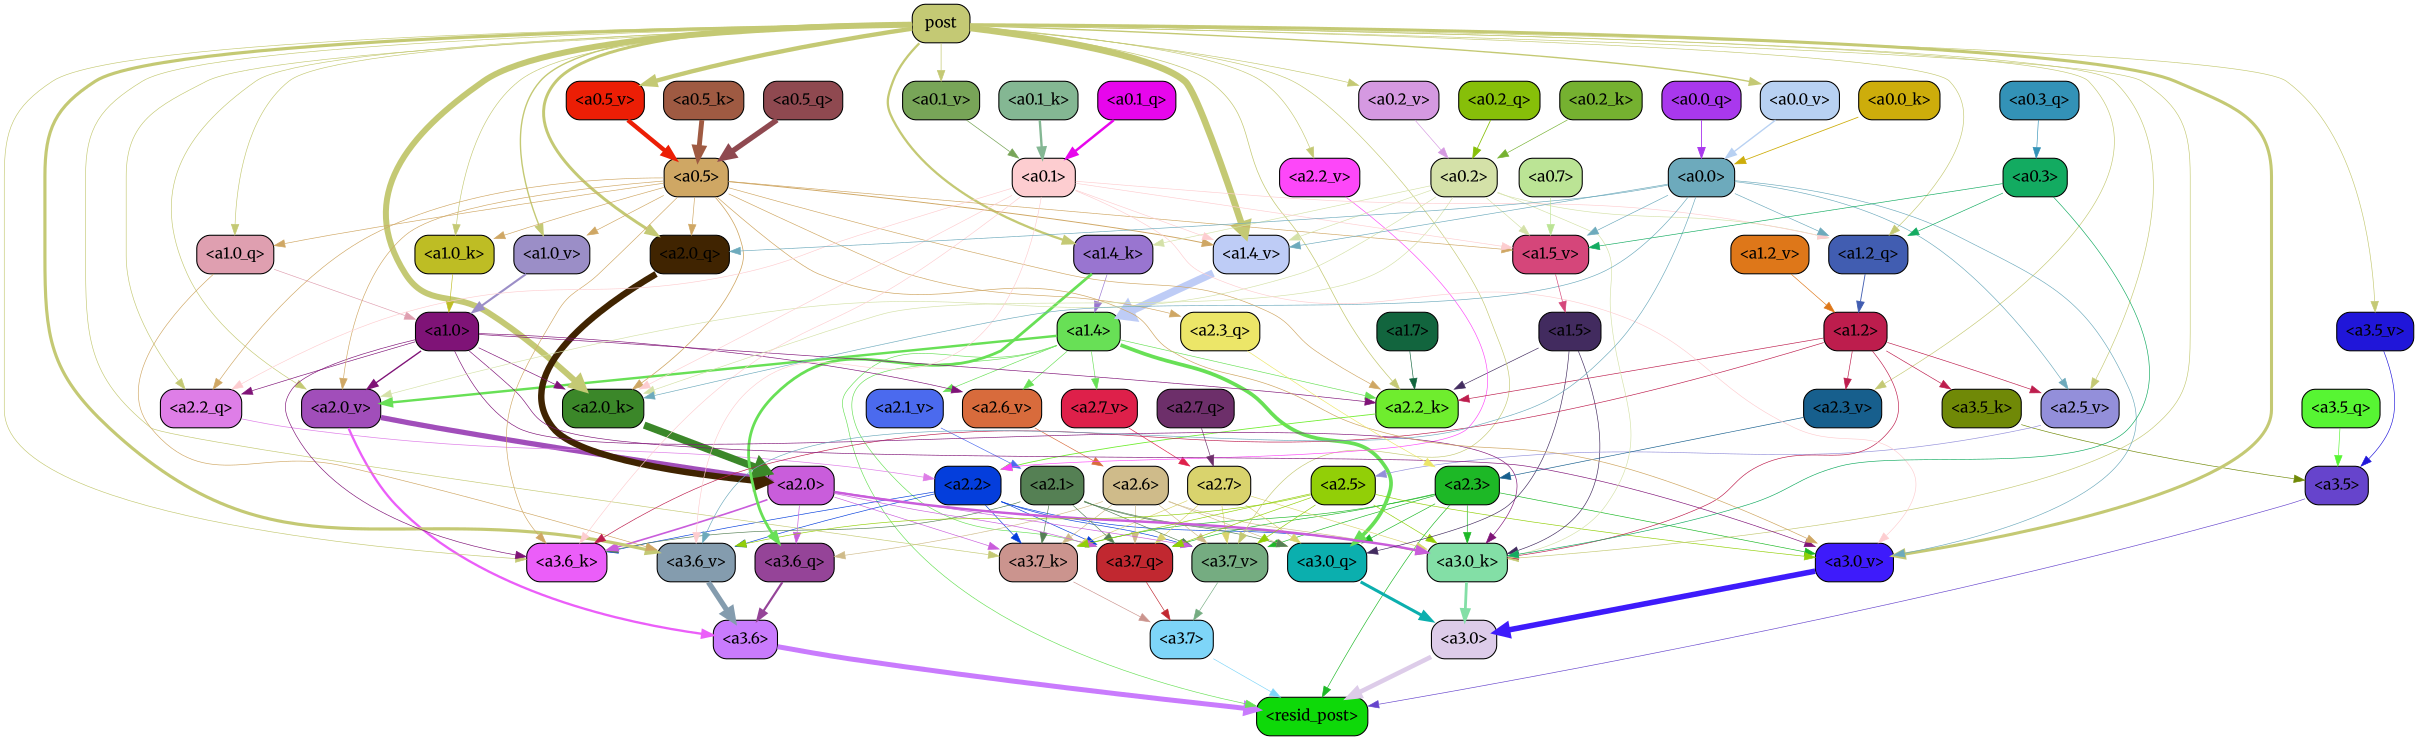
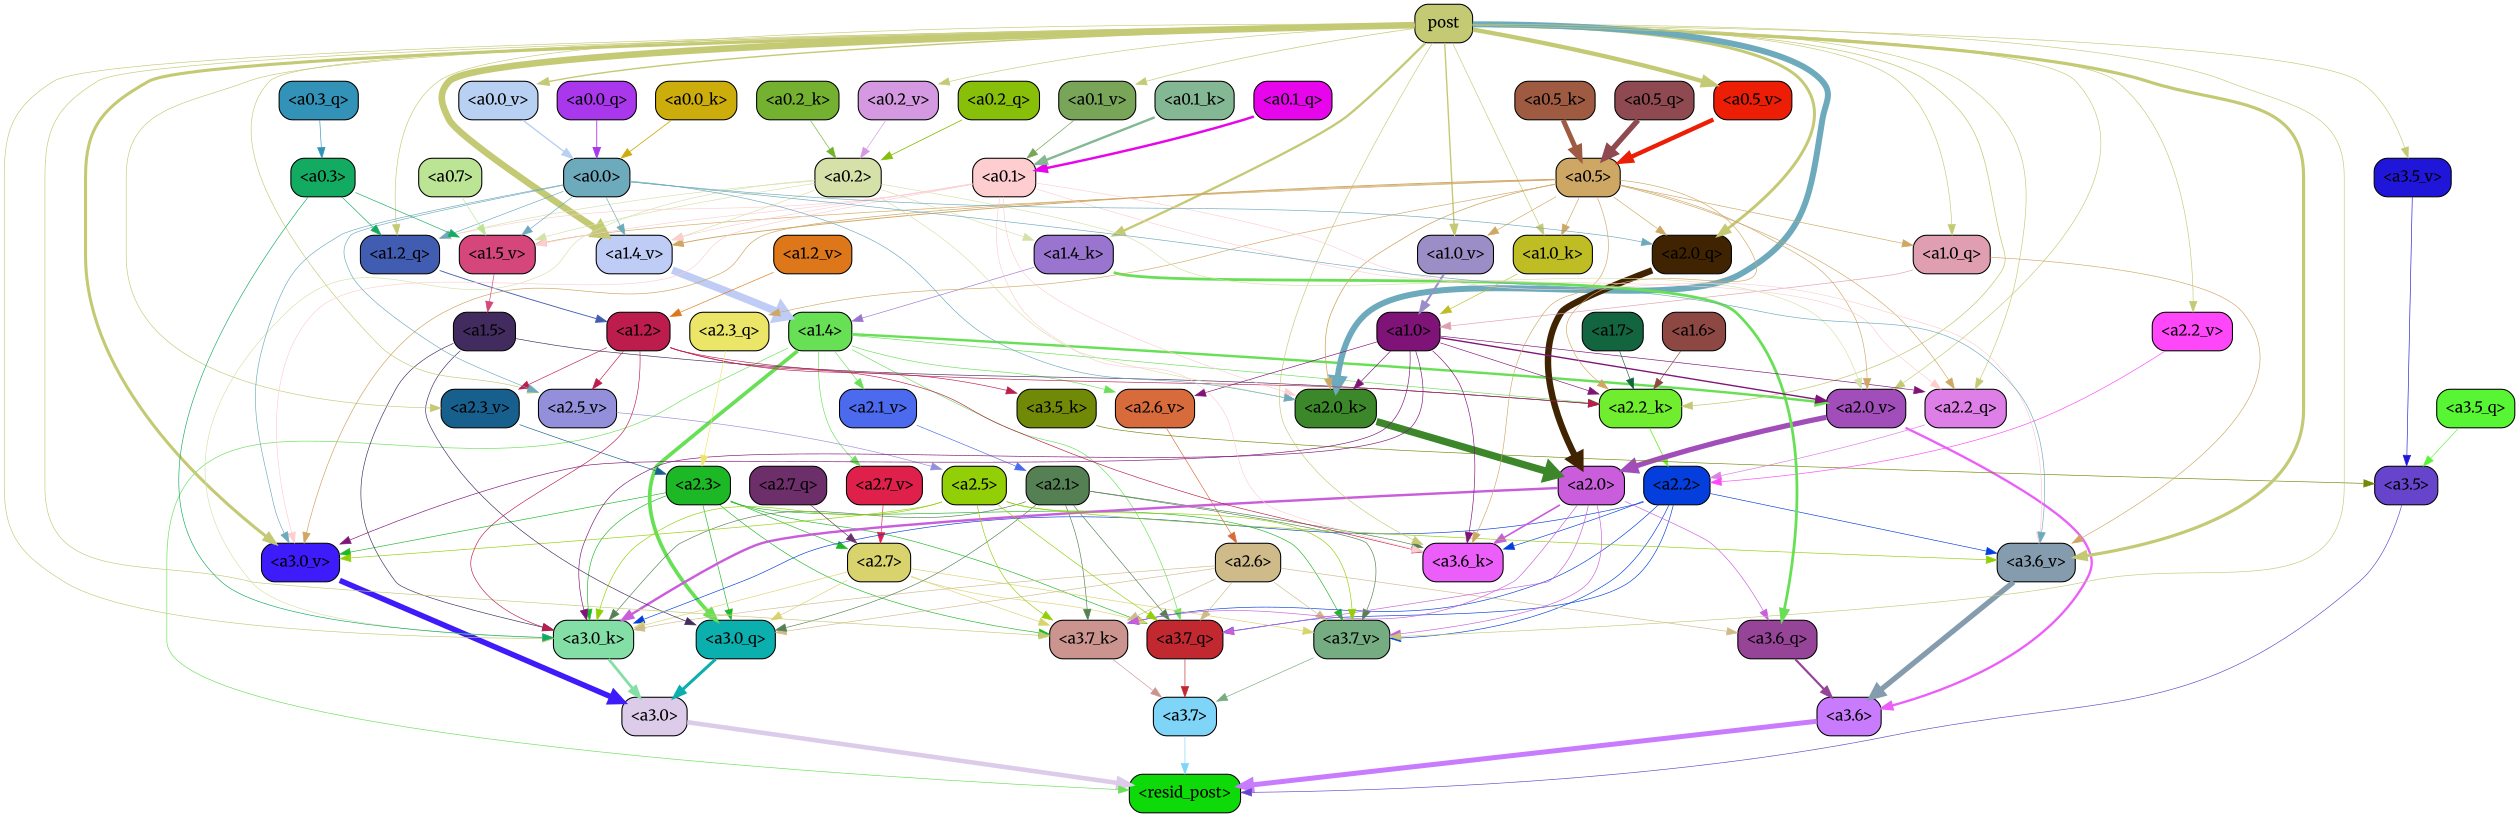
edge "post" -> "<a2.0_k>": color #c4c974 -> #6daabc
node "<a1.6>": added
edge "<a2.3>" -> "<resid_post>": now "<a2.3>" -> "<a2.7>"
